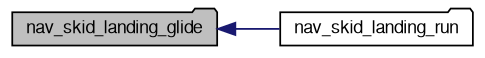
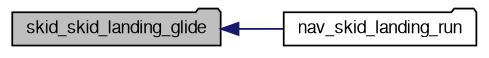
node "nav_skid_landing_glide": label "nav_skid_landing_glide" -> "skid_skid_landing_glide"
